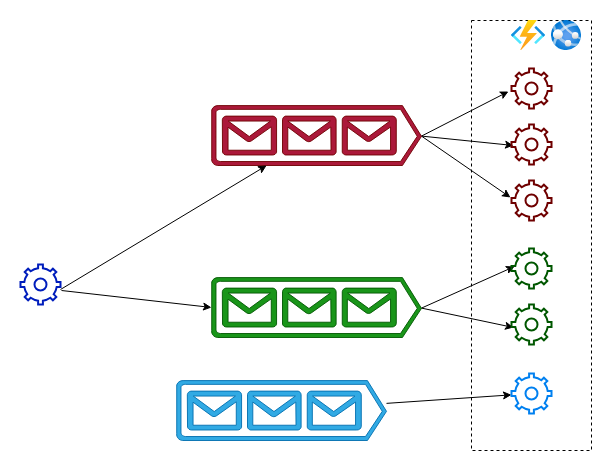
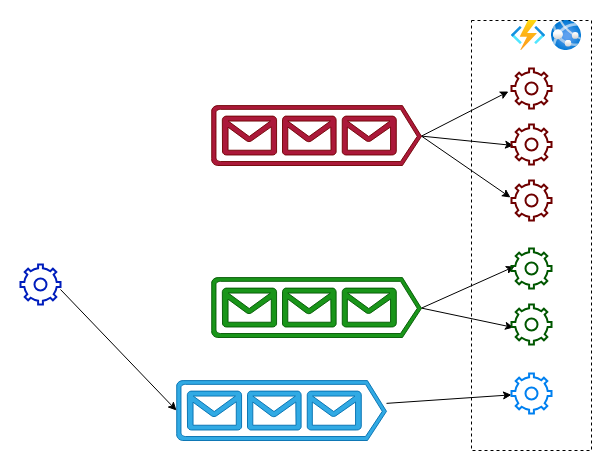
edge "Publisher" -> "High": now "Publisher" -> "Low"
edge "Publisher" -> "Medium": removed
